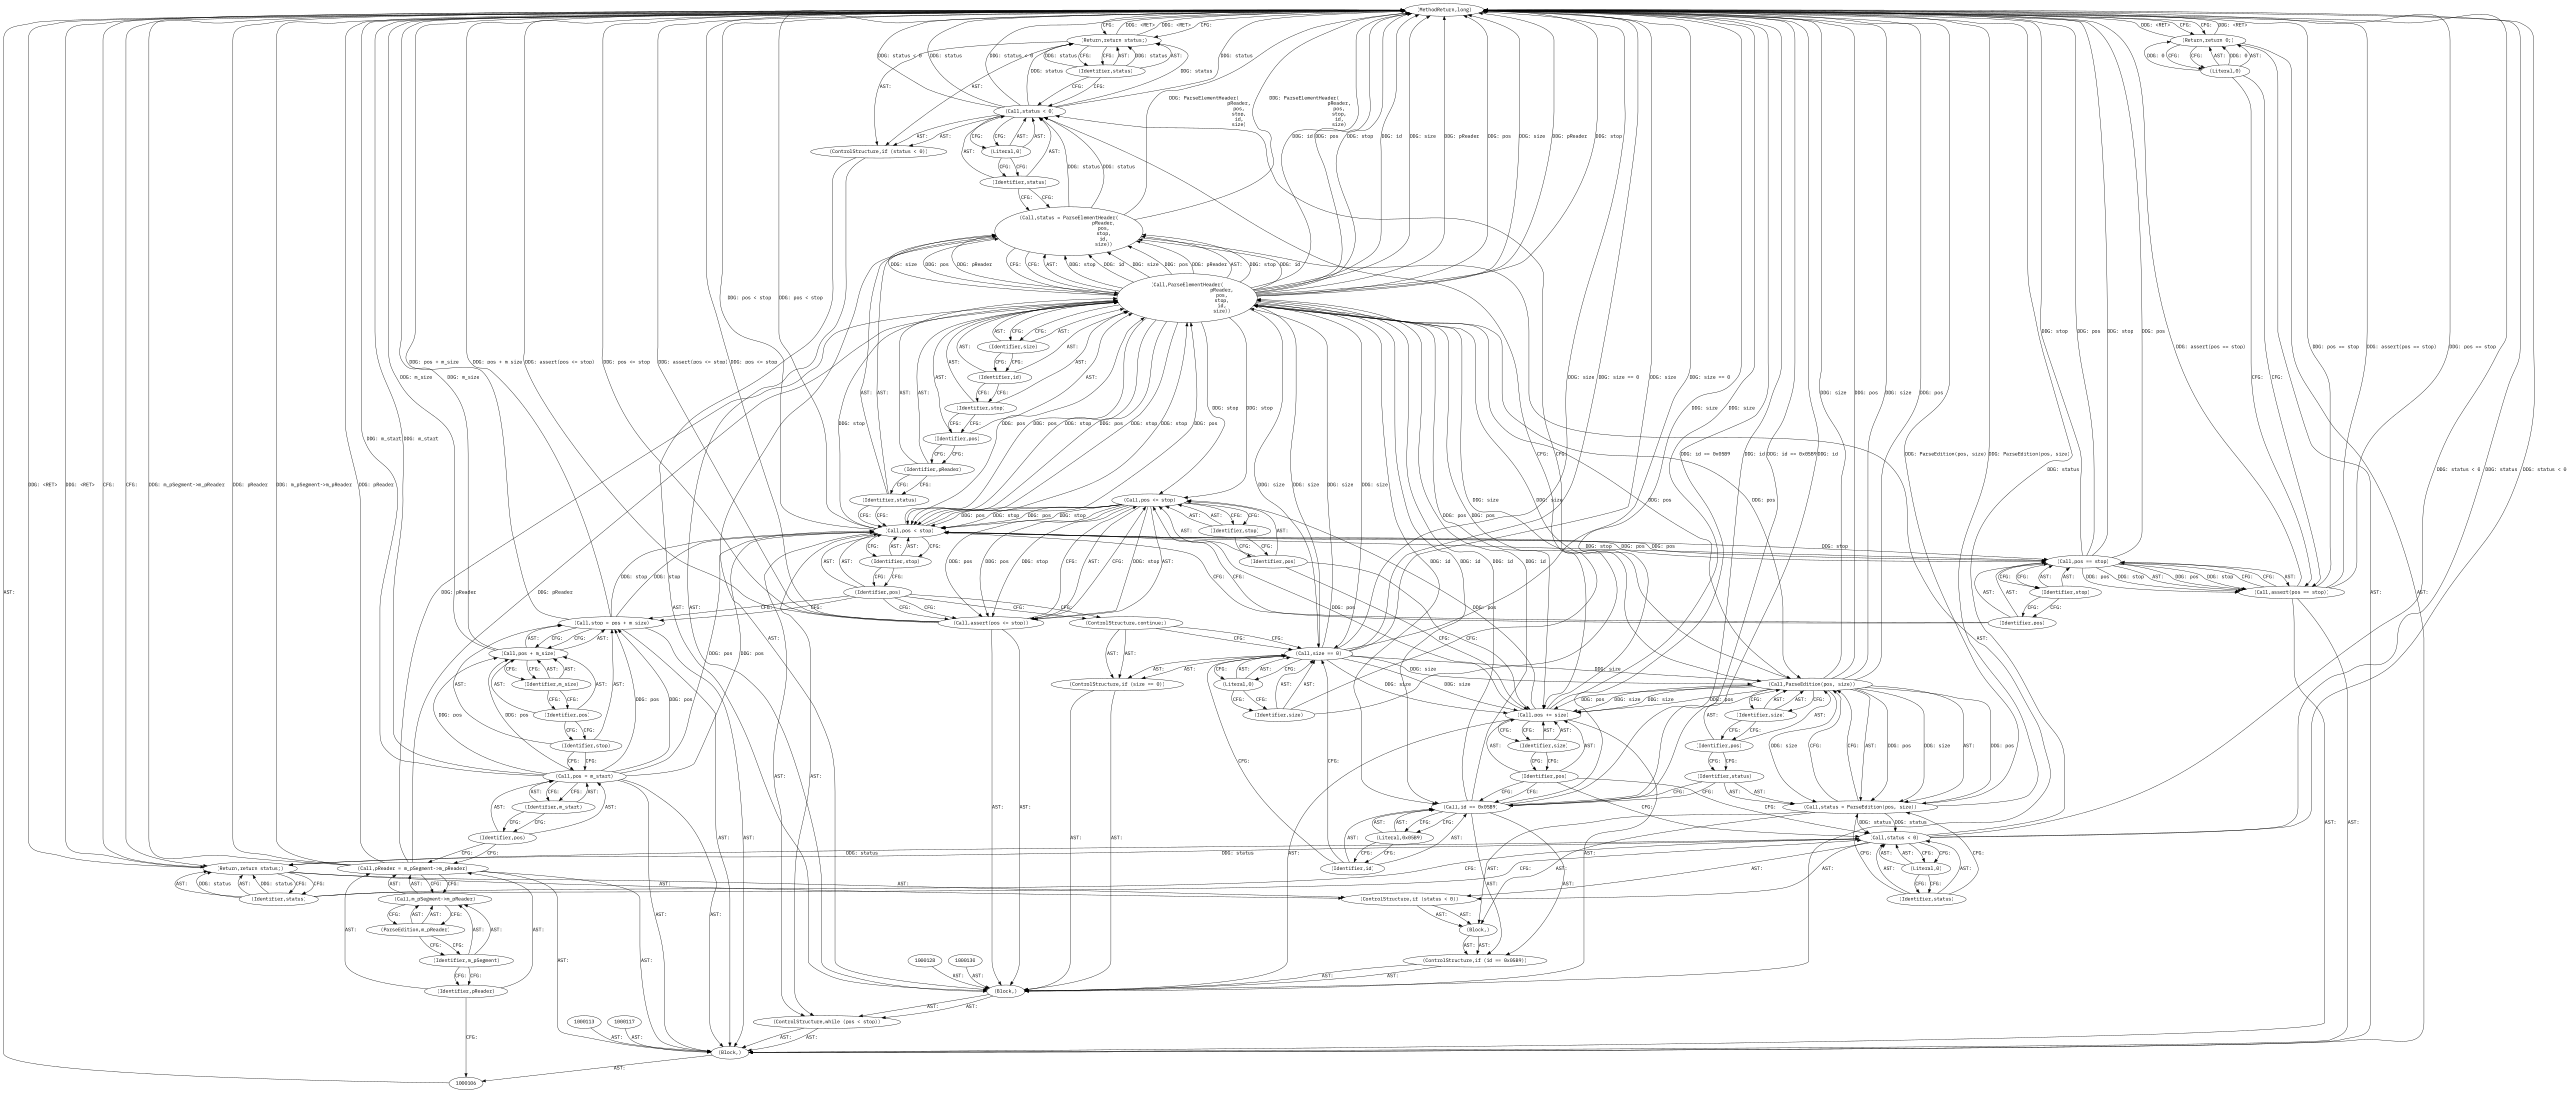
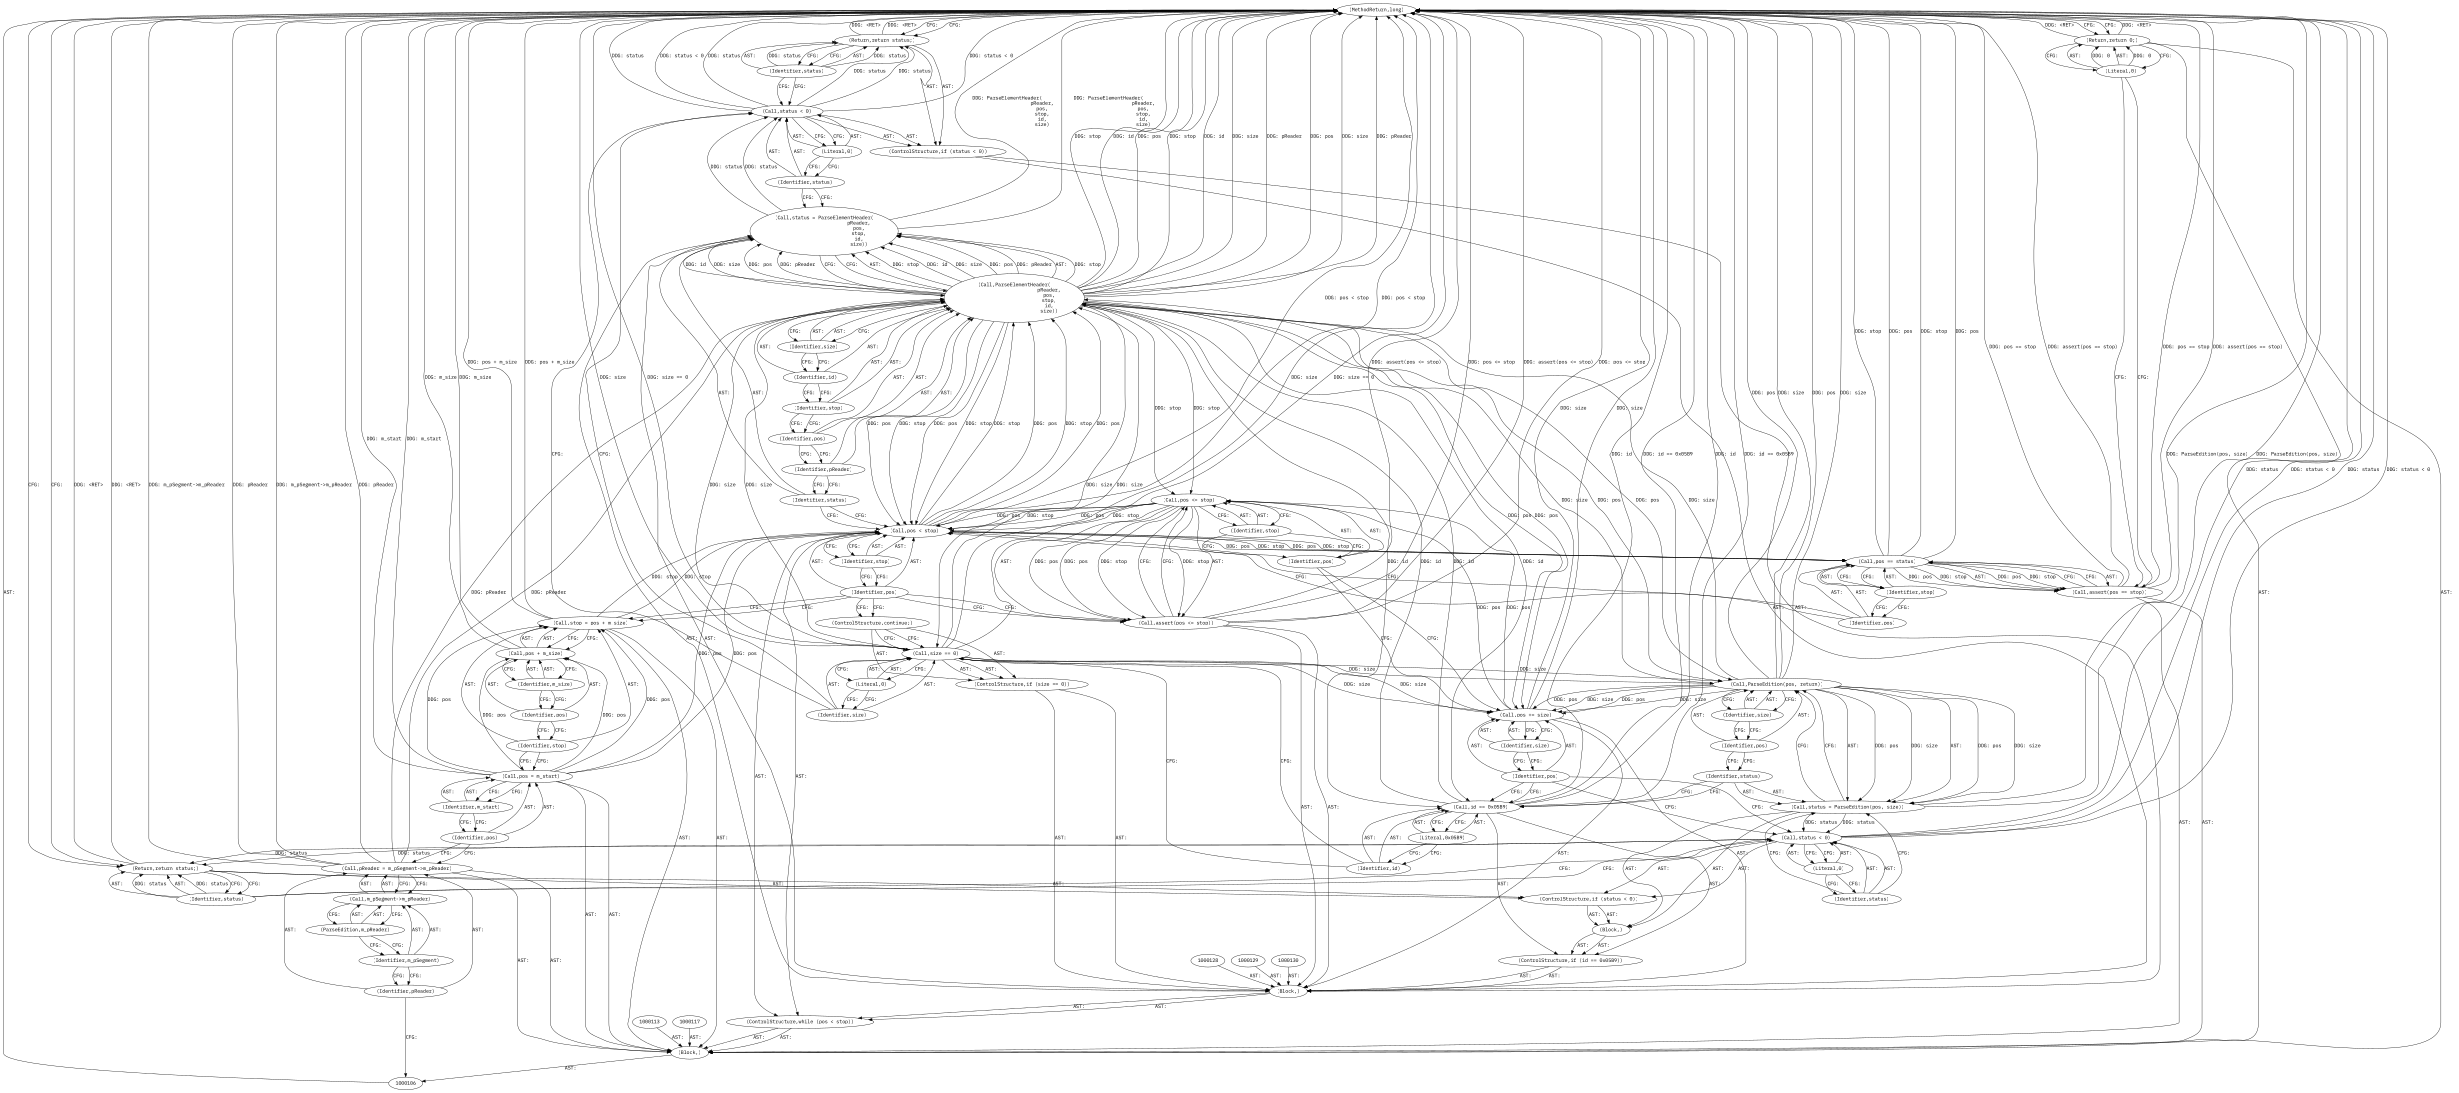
node "(Call,pos == stop)": label "(Call,pos == stop)" -> "(Call,pos == status)"
node "(Call,ParseEdition(pos, size))": label "(Call,ParseEdition(pos, size))" -> "(Call,ParseEdition(pos, return))"
node "1000129": added
